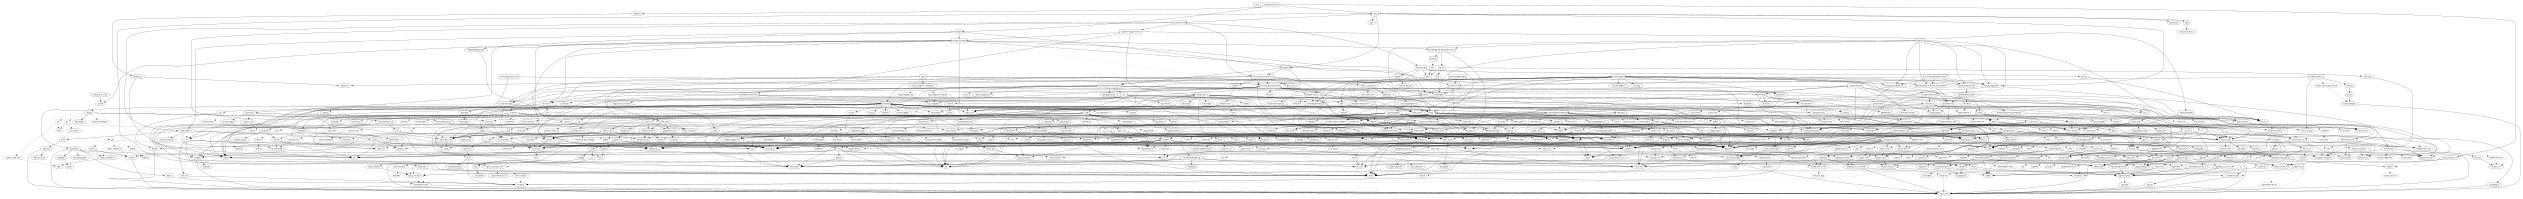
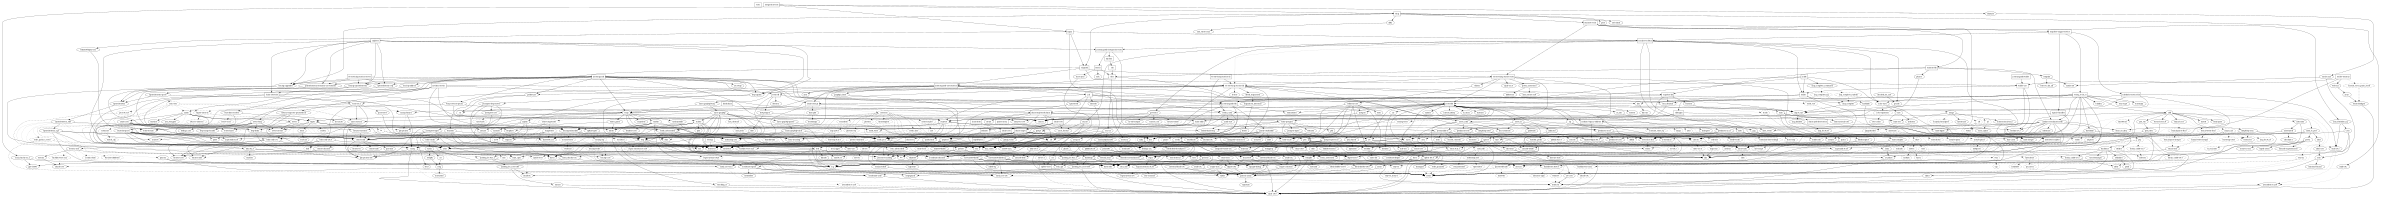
node "same-file": added
